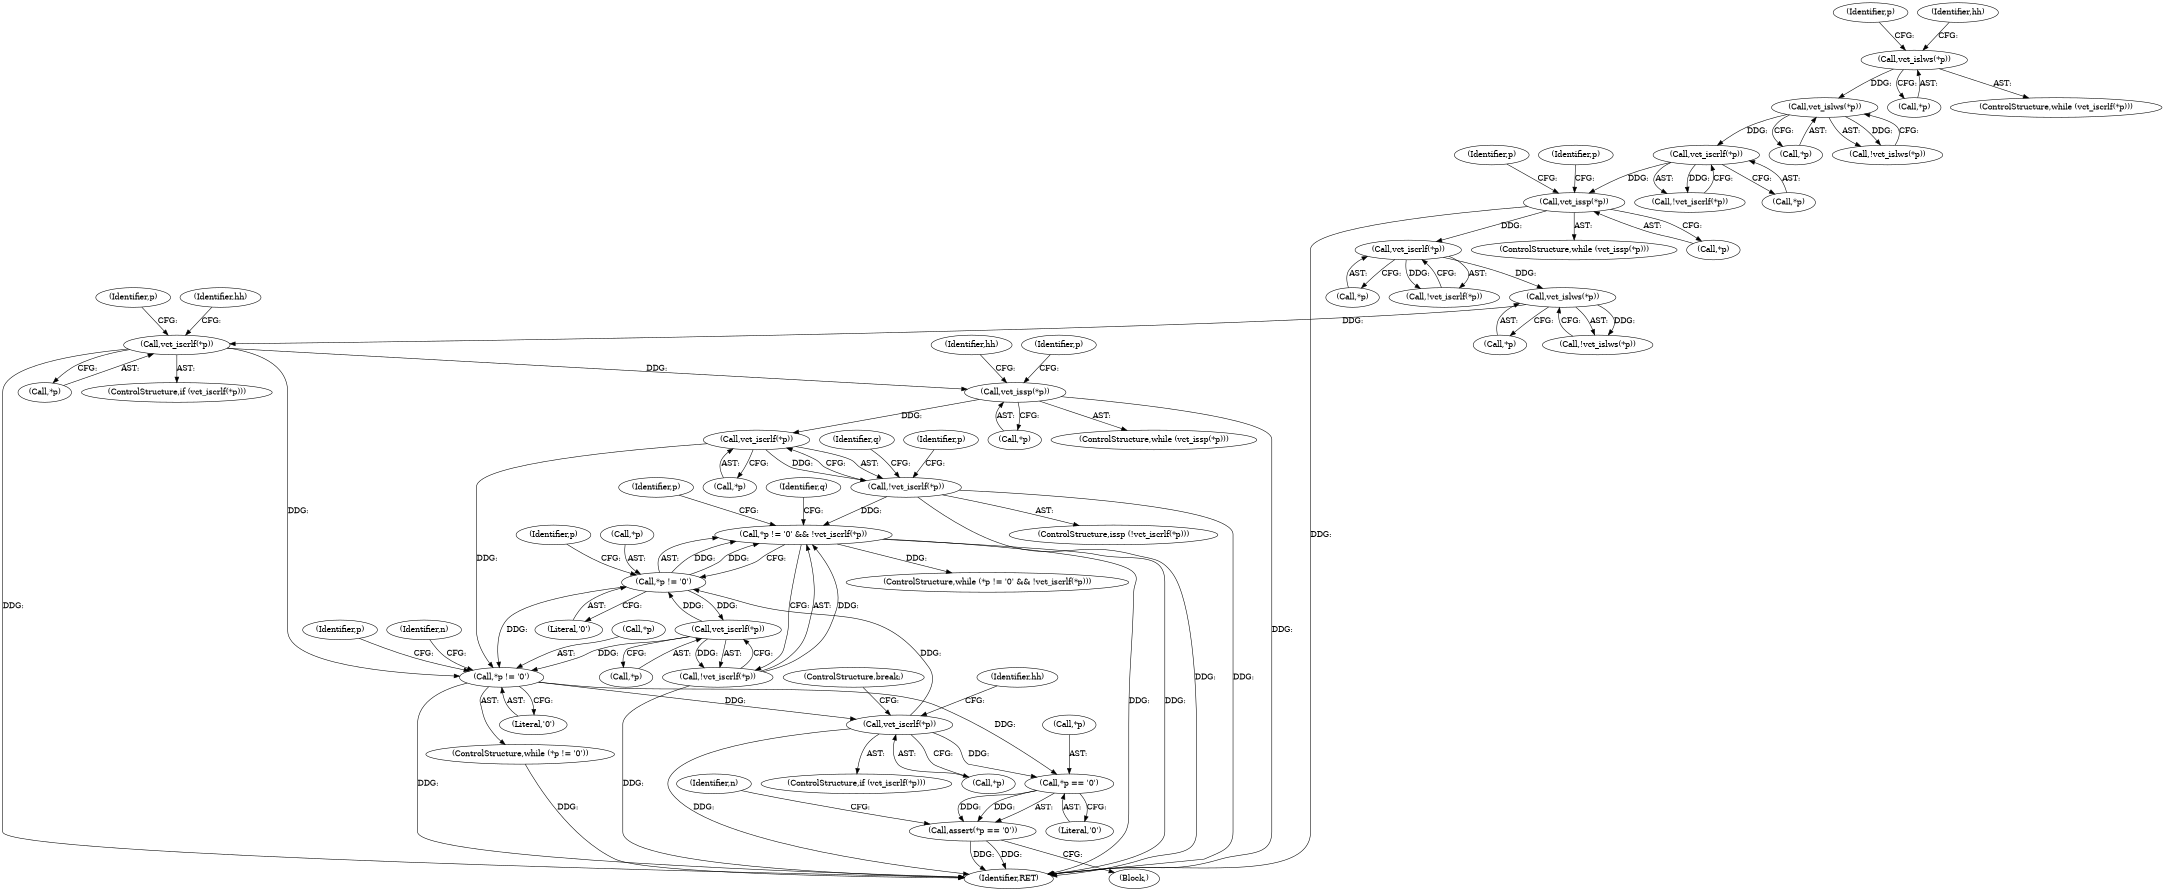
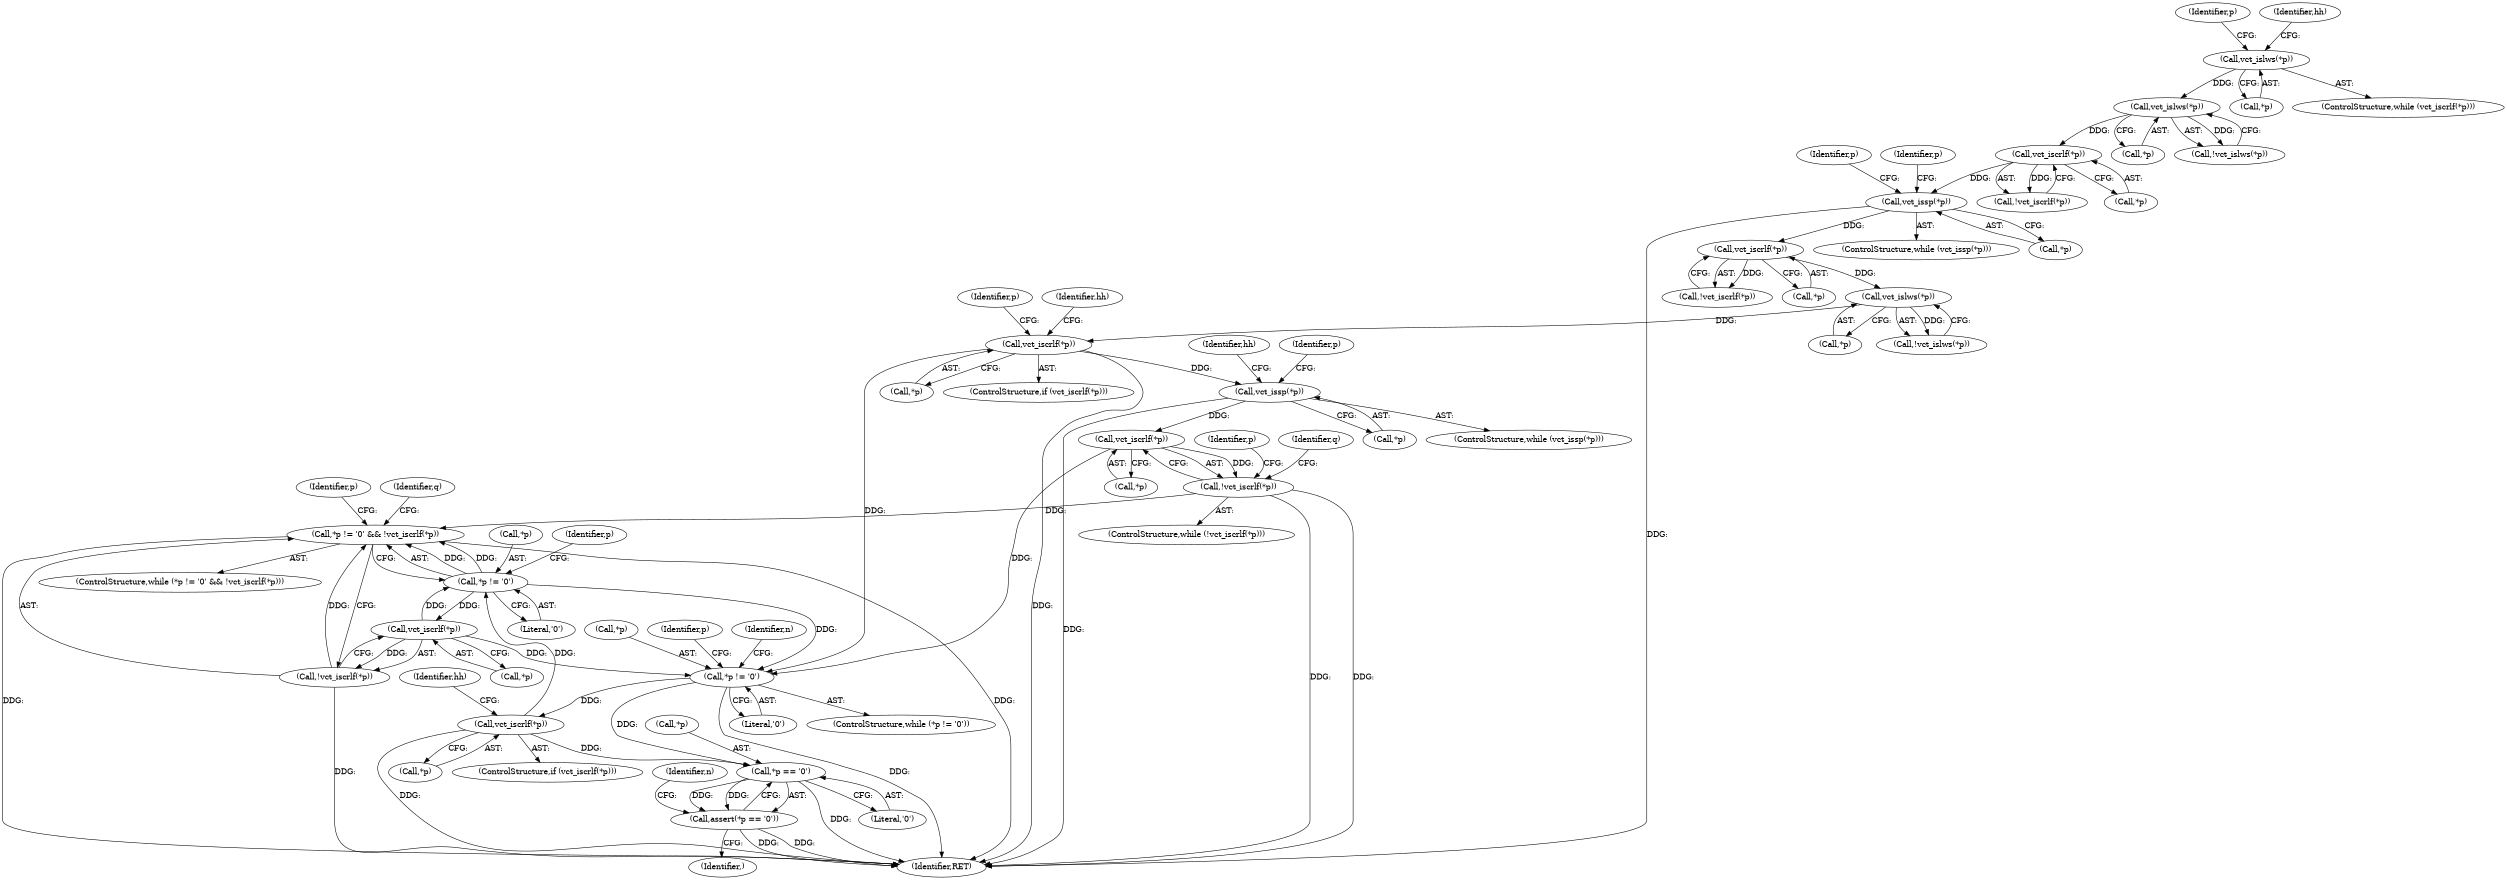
node "(ControlStructure,issp (!vct_iscrlf(*p)))": label "(ControlStructure,issp (!vct_iscrlf(*p)))" -> "(ControlStructure,while (!vct_iscrlf(*p)))"
edge "(Call,*p != '0' && !vct_iscrlf(*p))" -> "(ControlStructure,while (*p != '0' && !vct_iscrlf(*p)))": label "DDG: " -> "AST: "
node "(ControlStructure,break;)": removed
edge "(Call,assert(*p == '0'))" -> "(Call,*p == '0')": added, label "CFG:"
edge "(ControlStructure,while (*p != '0'))" -> "(Identifier,RET)": now "(Call,*p == '0')" -> "(Identifier,RET)"
node "(Block,)": label "(Block,)" -> "(Identifier,)"
